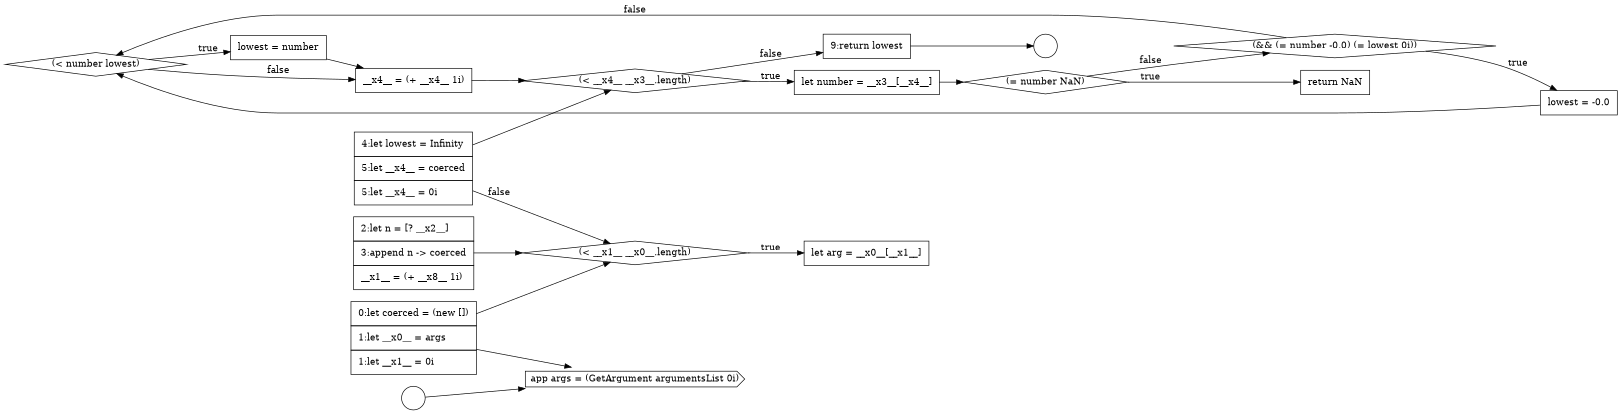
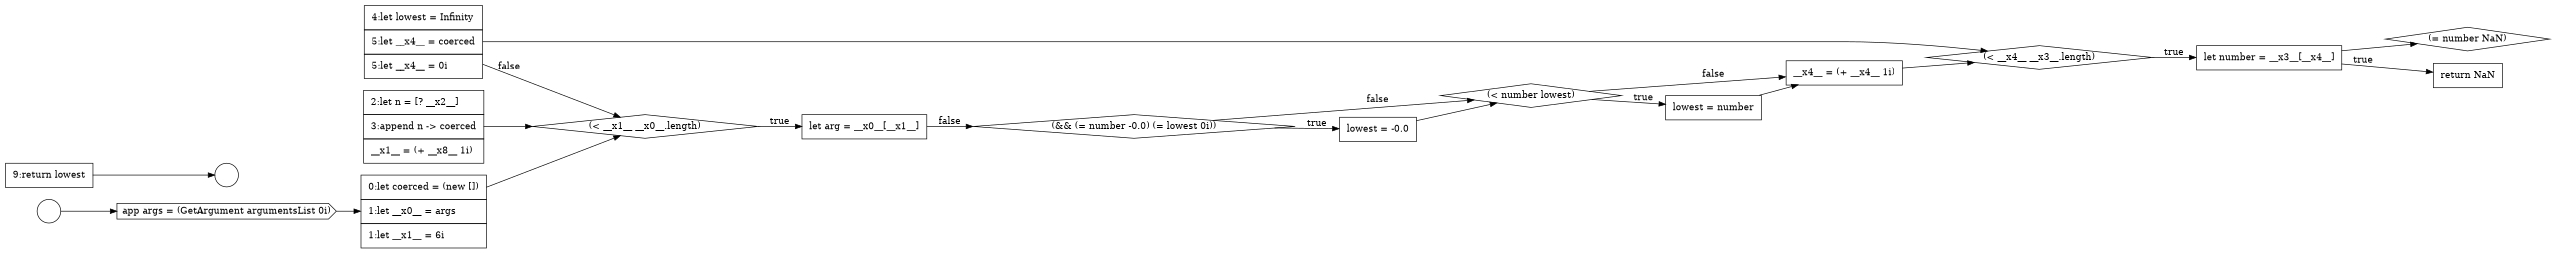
edge "(< __x4__ __x3__.length)" -> "9:return lowest": removed, label "false"
edge "(= number NaN)" -> "(&& (= number -0.0) (= lowest 0i))": now "let arg = __x0__[__x1__]" -> "(&& (= number -0.0) (= lowest 0i))"
edge "(= number NaN)" -> "return NaN": now "let number = __x3__[__x4__]" -> "return NaN"
edge "0:let coerced = (new [])" -> "app args = (GetArgument argumentsList 0i)": reversed
node "0:let coerced = (new [])": text "1:let __x1__ = 0i" -> "1:let __x1__ = 6i"
